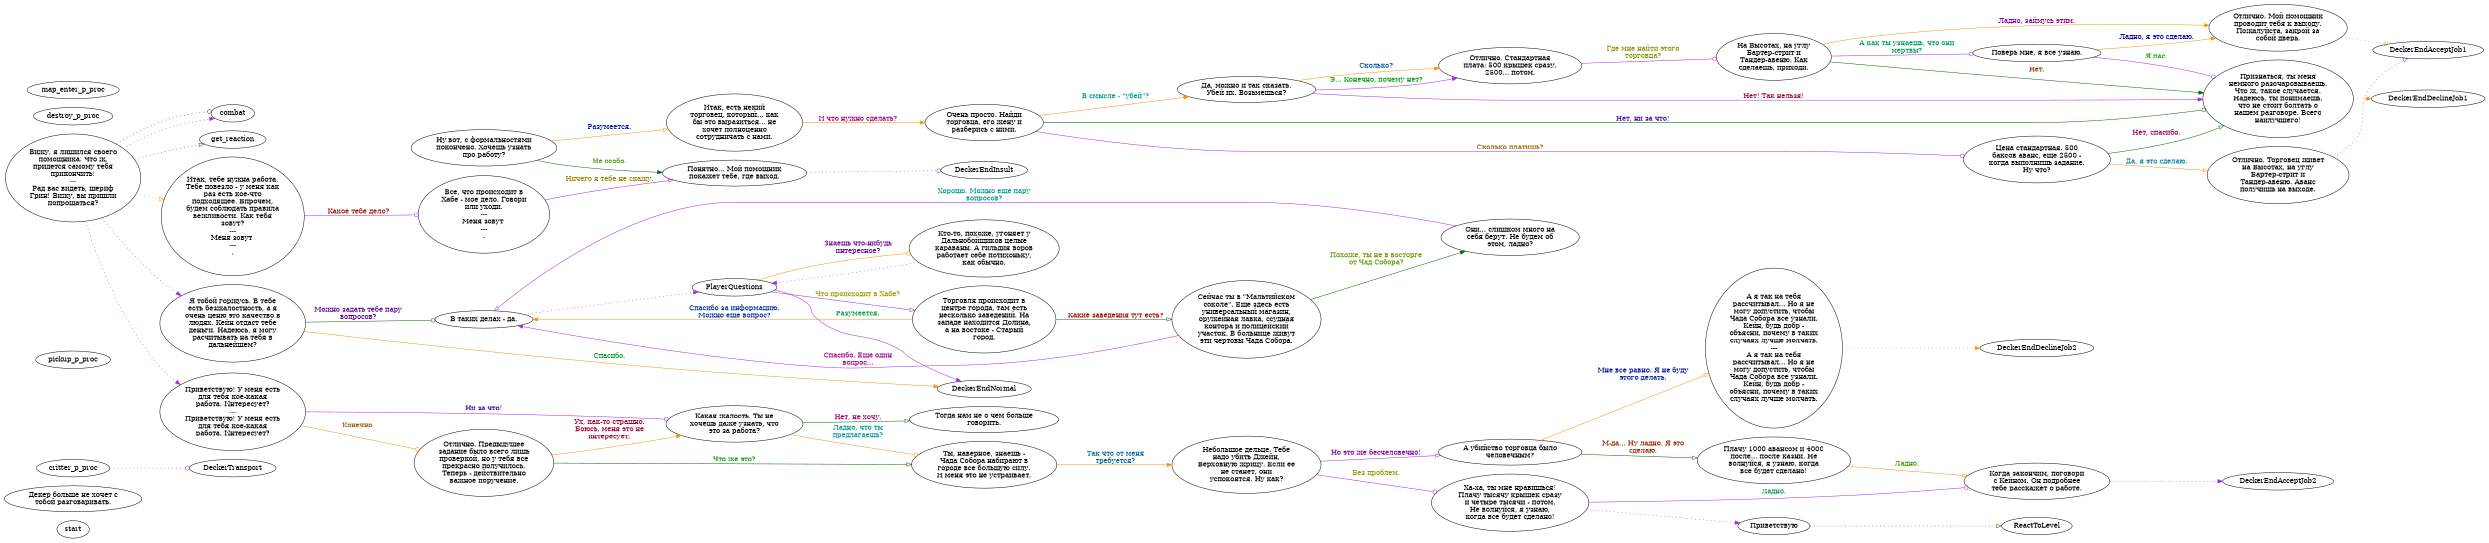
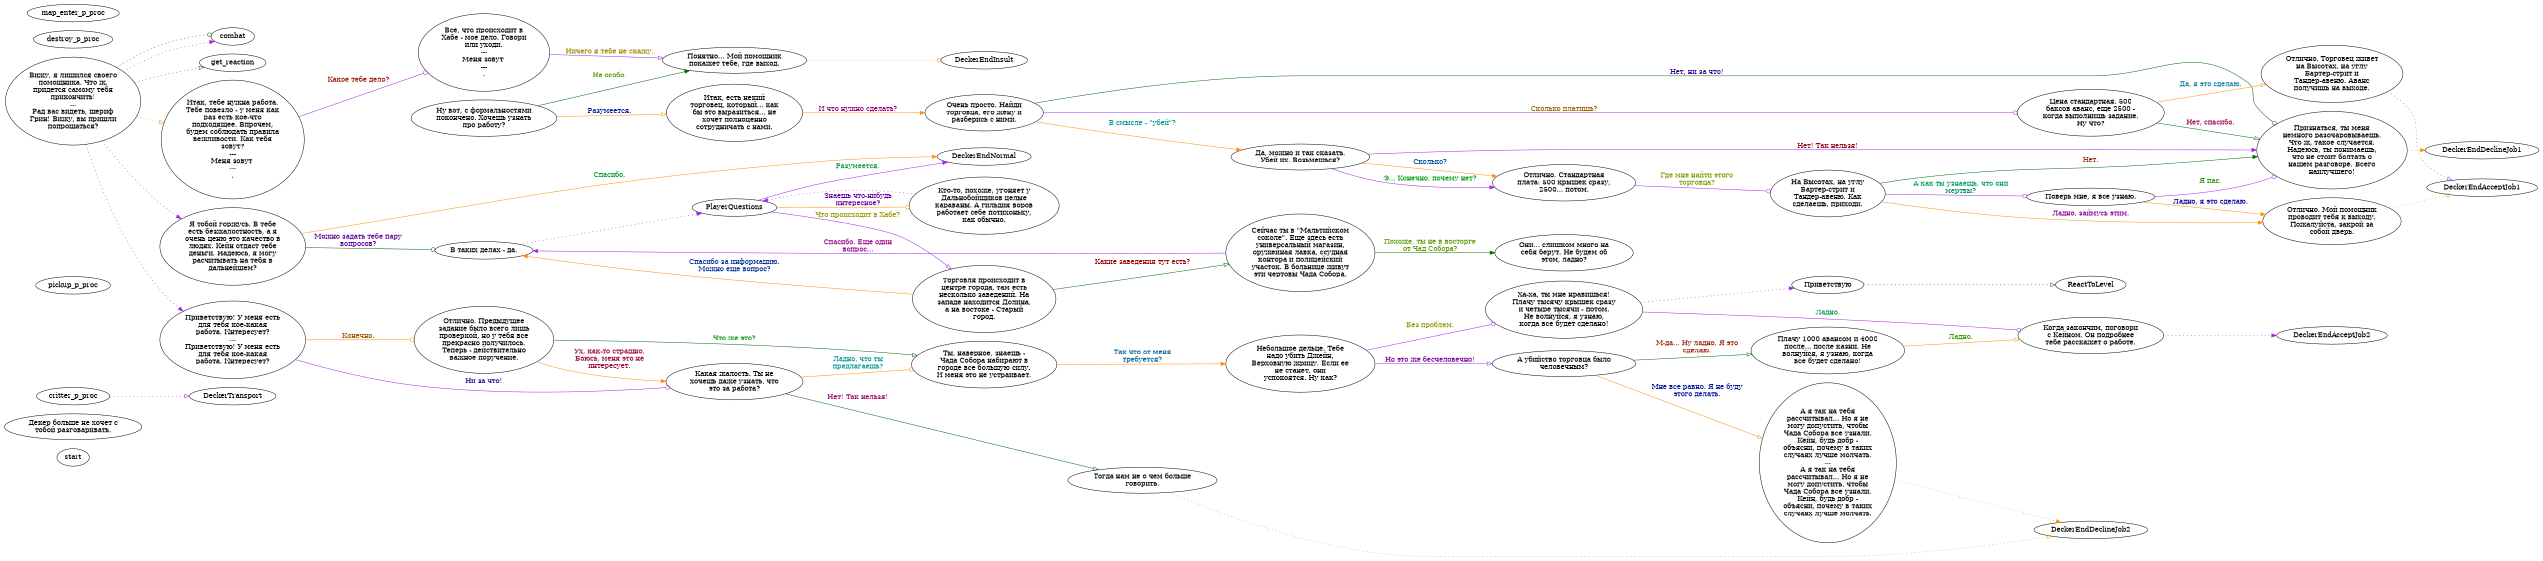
edge "Понятно... Мой помощник покажет тебе, где выход." -> "DeckerEndInsult": color purple -> darkorange
edge "Они... слишком много на себя берут. Не будем об этом, ладно?" -> "В таких делах - да.": removed, label "Хорошо. Можно еще пару вопросов?"
edge "Какая жалость. Ты не хочешь даже узнать, что это за работа?" -> "Тогда нам не о чем больше говорить.": label "Нет, не хочу." -> "Нет! Так нельзя!"
edge "critter_p_proc" -> "DeckerTransport": arrowhead odot -> onormal
edge "Тогда нам не о чем больше говорить." -> "DeckerEndDeclineJob2": added
